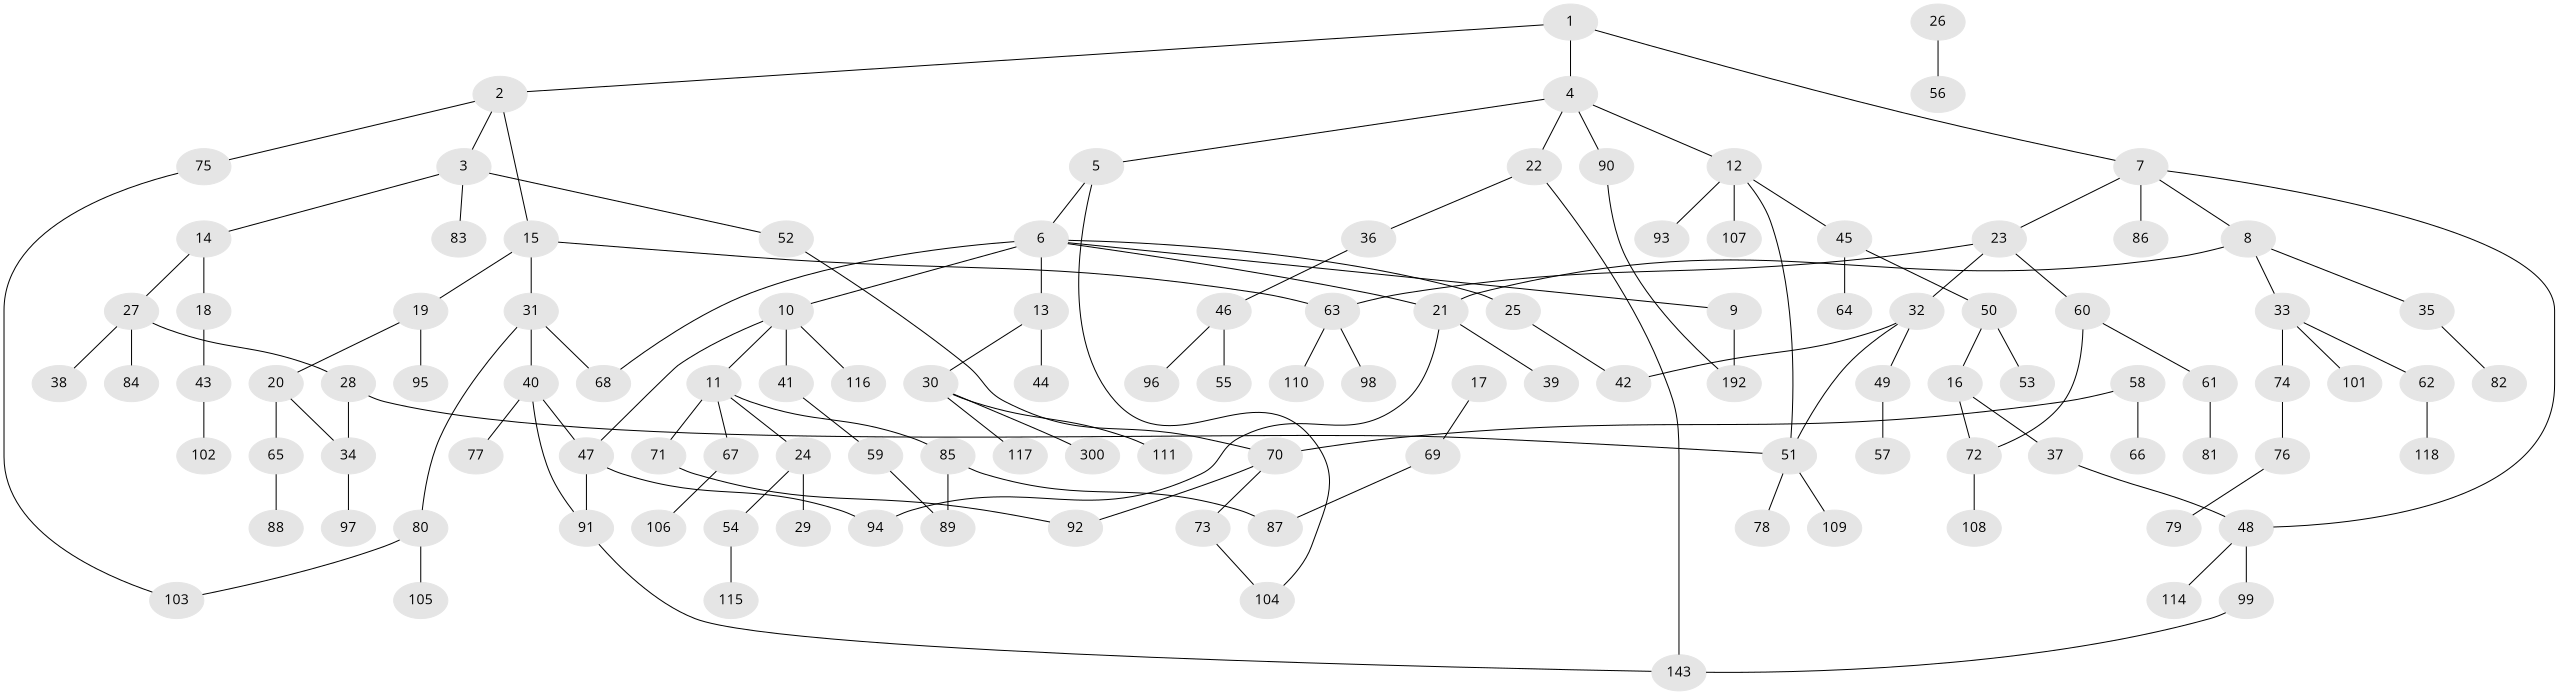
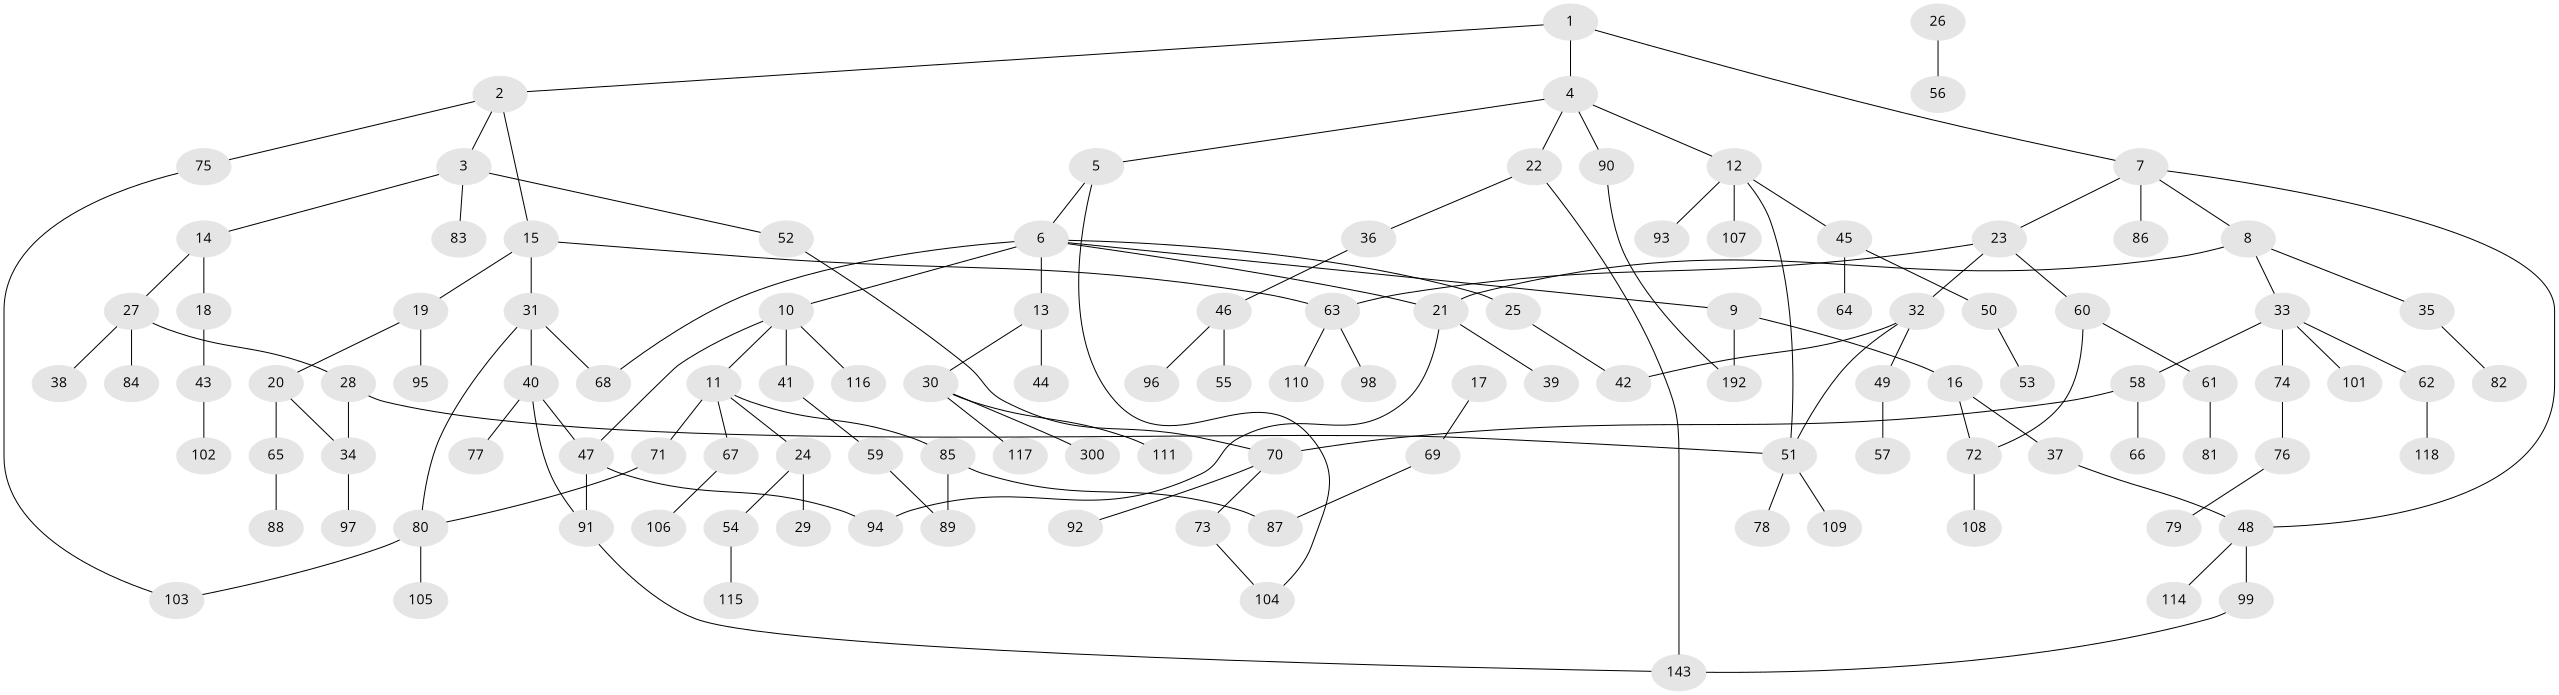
edge "50" -- "16": now "9" -- "16"
edge "33" -- "58": added
edge "71" -- "92": now "71" -- "80"
